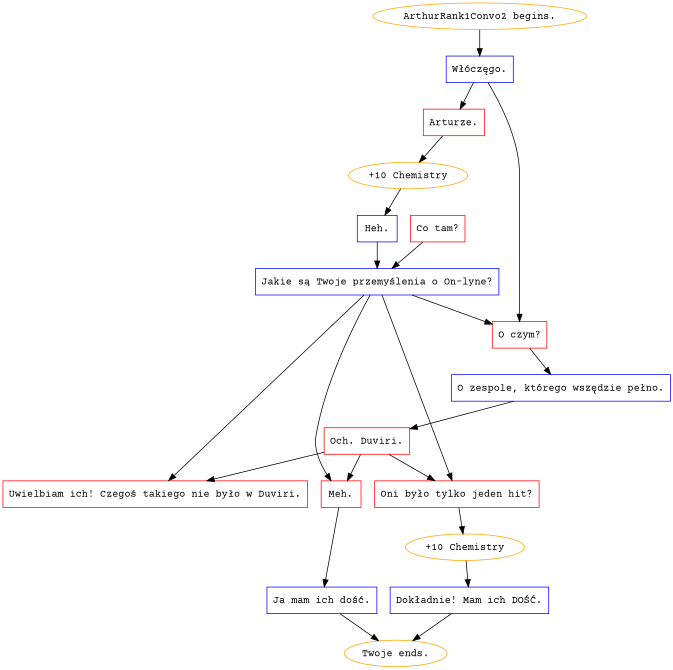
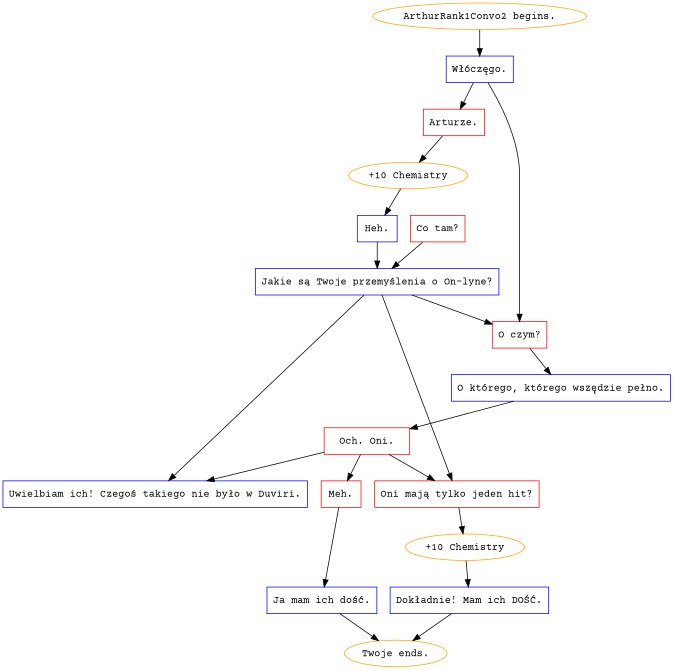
edge "Jakie są Twoje przemyślenia o On-lyne?" -> "Meh.": removed
node "O zespole, którego wszędzie pełno.": label "O zespole, którego wszędzie pełno." -> "O którego, którego wszędzie pełno."
node "Och. Duviri.": label "Och. Duviri." -> "Och. Oni."
node "Uwielbiam ich! Czegoś takiego nie było w Duviri.": color red -> blue
node "Oni było tylko jeden hit?": label "Oni było tylko jeden hit?" -> "Oni mają tylko jeden hit?"
